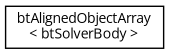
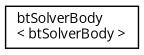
node "btAlignedObjectArray < btSolverBody >": label "btAlignedObjectArray < btSolverBody >" -> "btSolverBody < btSolverBody >"
